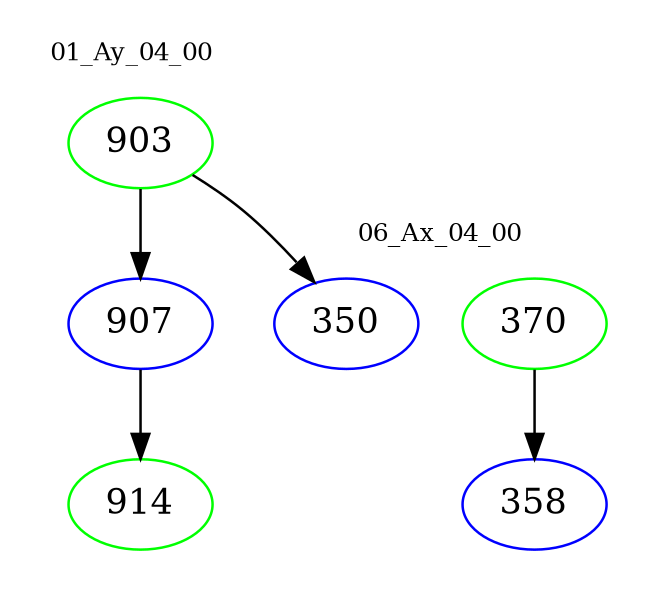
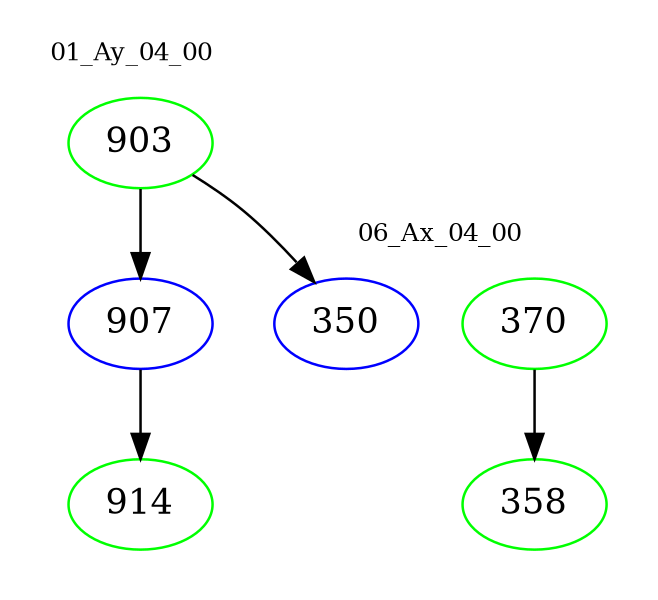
node "358": color blue -> green
